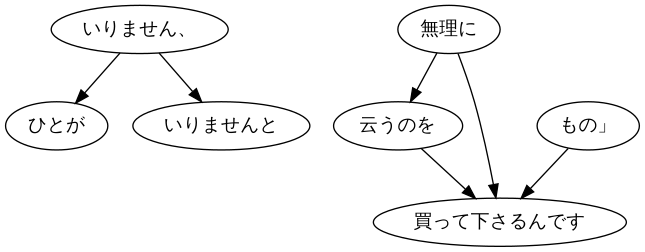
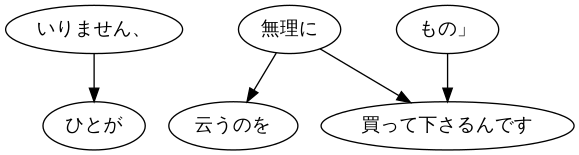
node "いりませんと": removed
edge "云うのを" -> "買って下さるんです": removed
